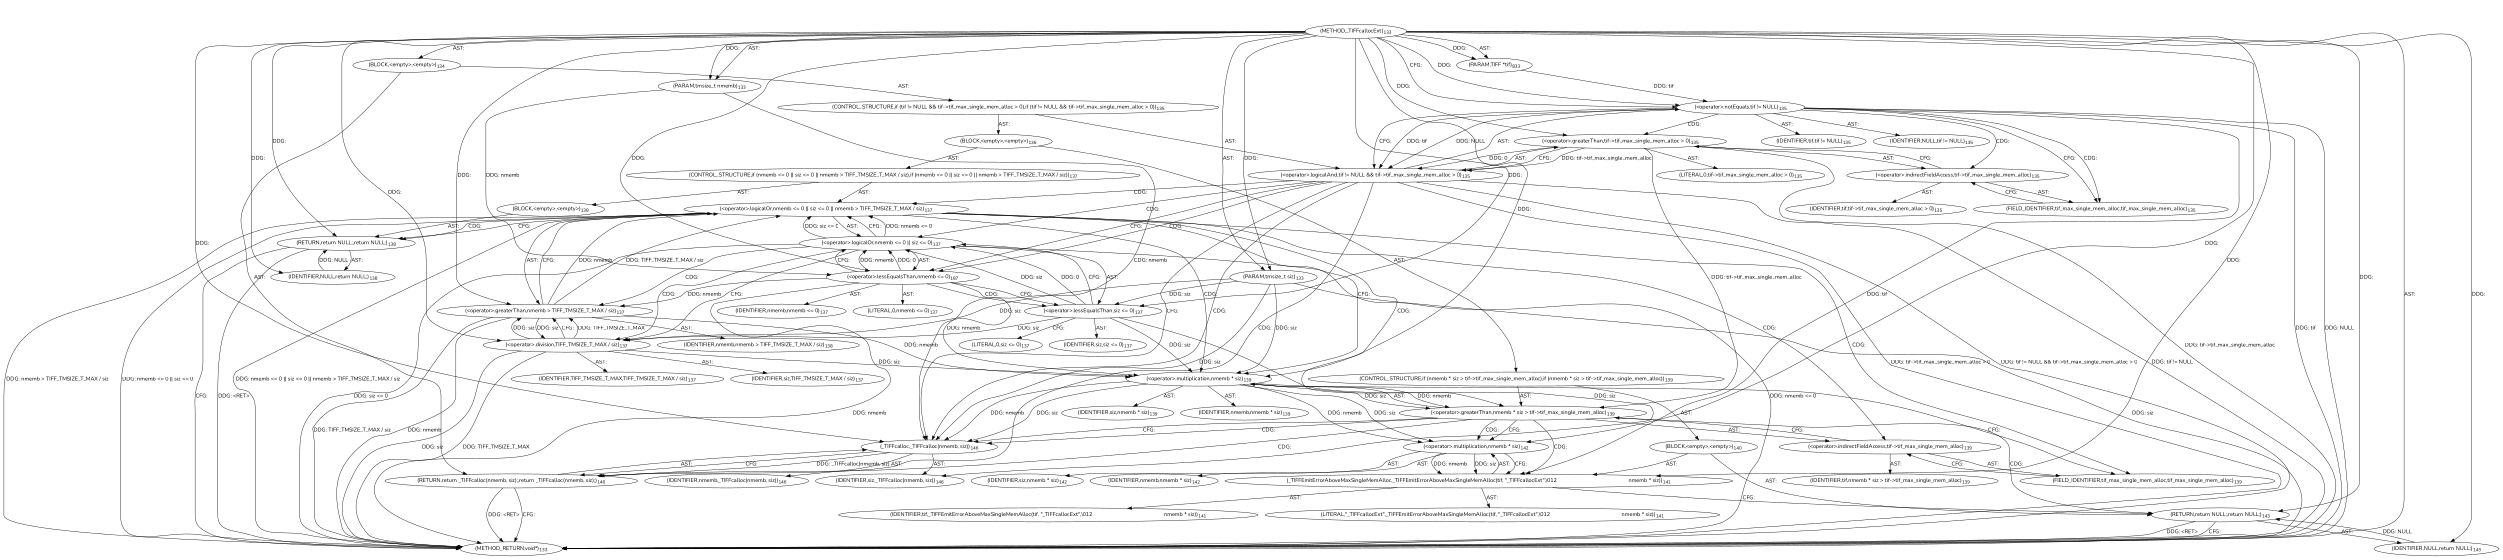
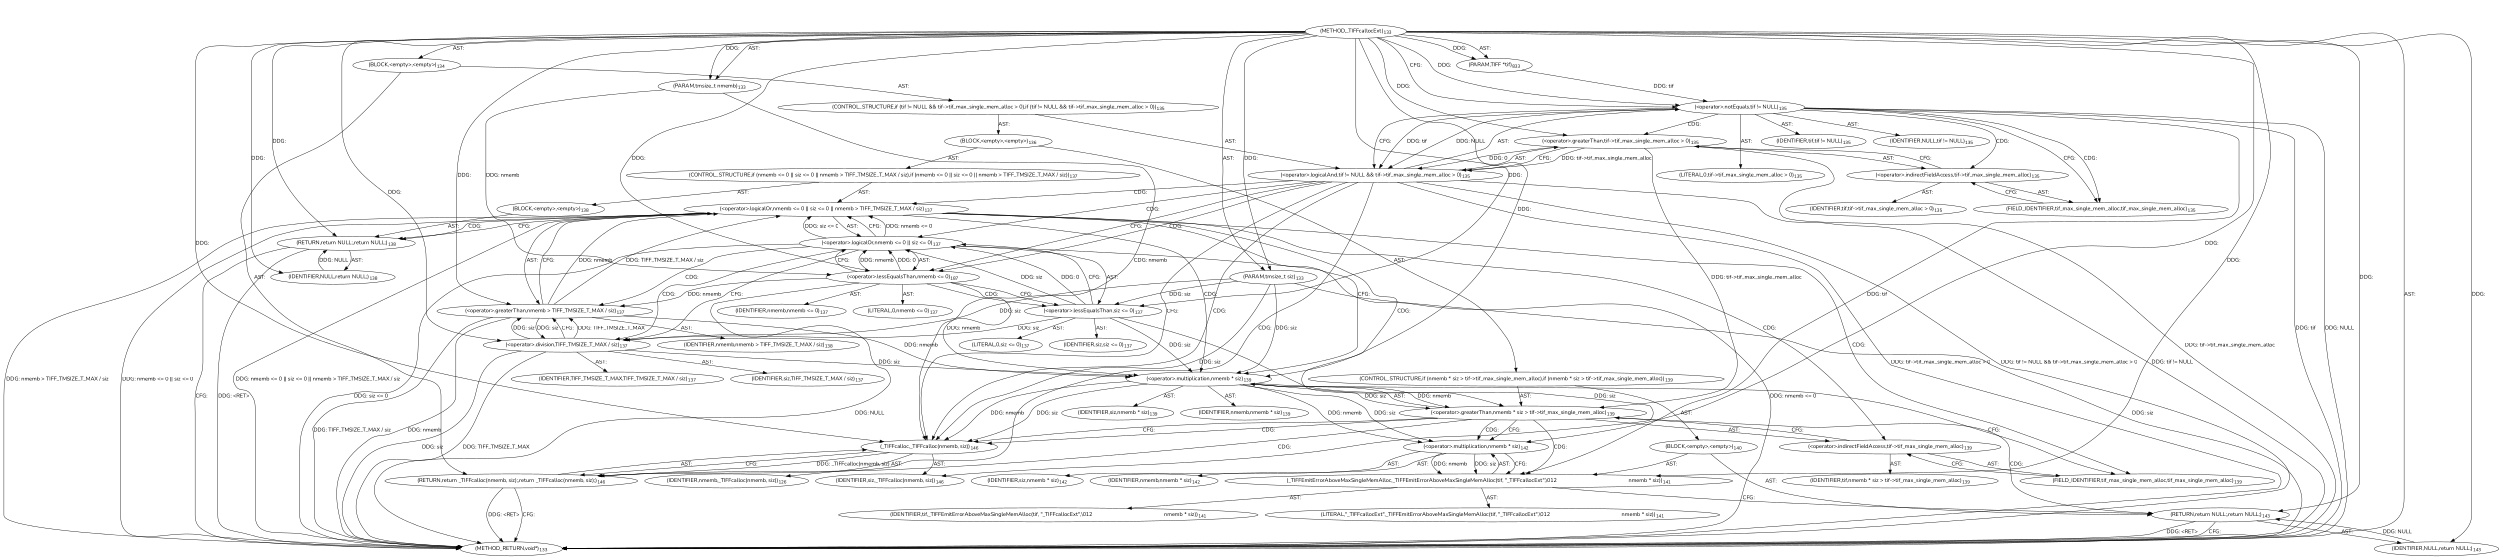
edge "(<operator>.greaterThan,tif->tif_max_single_mem_alloc > 0)" -> "(LITERAL,0,tif->tif_max_single_mem_alloc > 0)": now "(<operator>.notEquals,tif != NULL)" -> "(LITERAL,0,tif->tif_max_single_mem_alloc > 0)"
edge "(<operator>.lessEqualsThan,siz <= 0)" -> "(LITERAL,0,siz <= 0)": label "CFG: " -> "AST: "
edge "(<operator>.lessEqualsThan,nmemb <= 0)" -> "(METHOD_RETURN,void*)": label "DDG: nmemb" -> "DDG: NULL"
node "(IDENTIFIER,nmemb,_TIFFcalloc(nmemb, siz))": text "146" -> "126"
